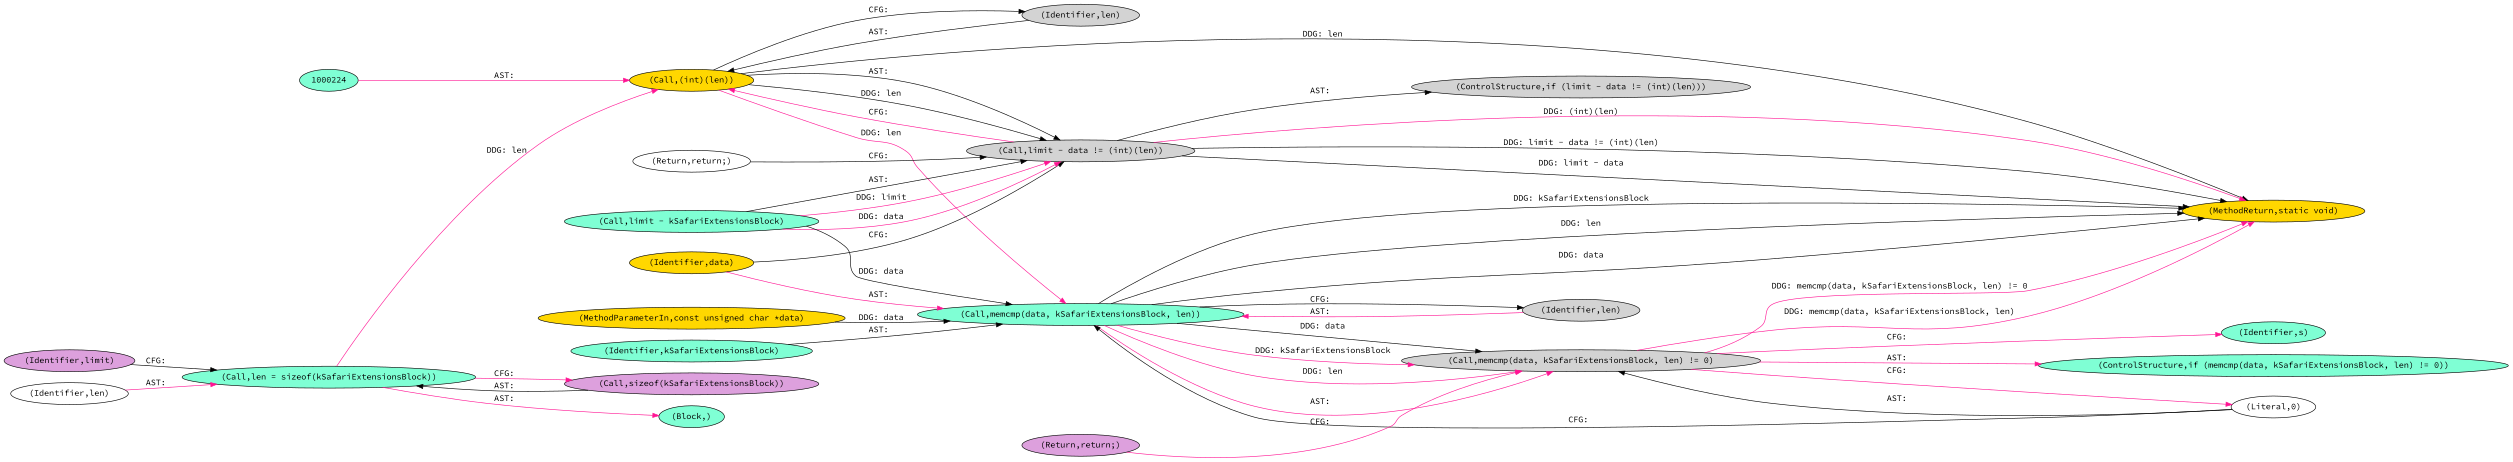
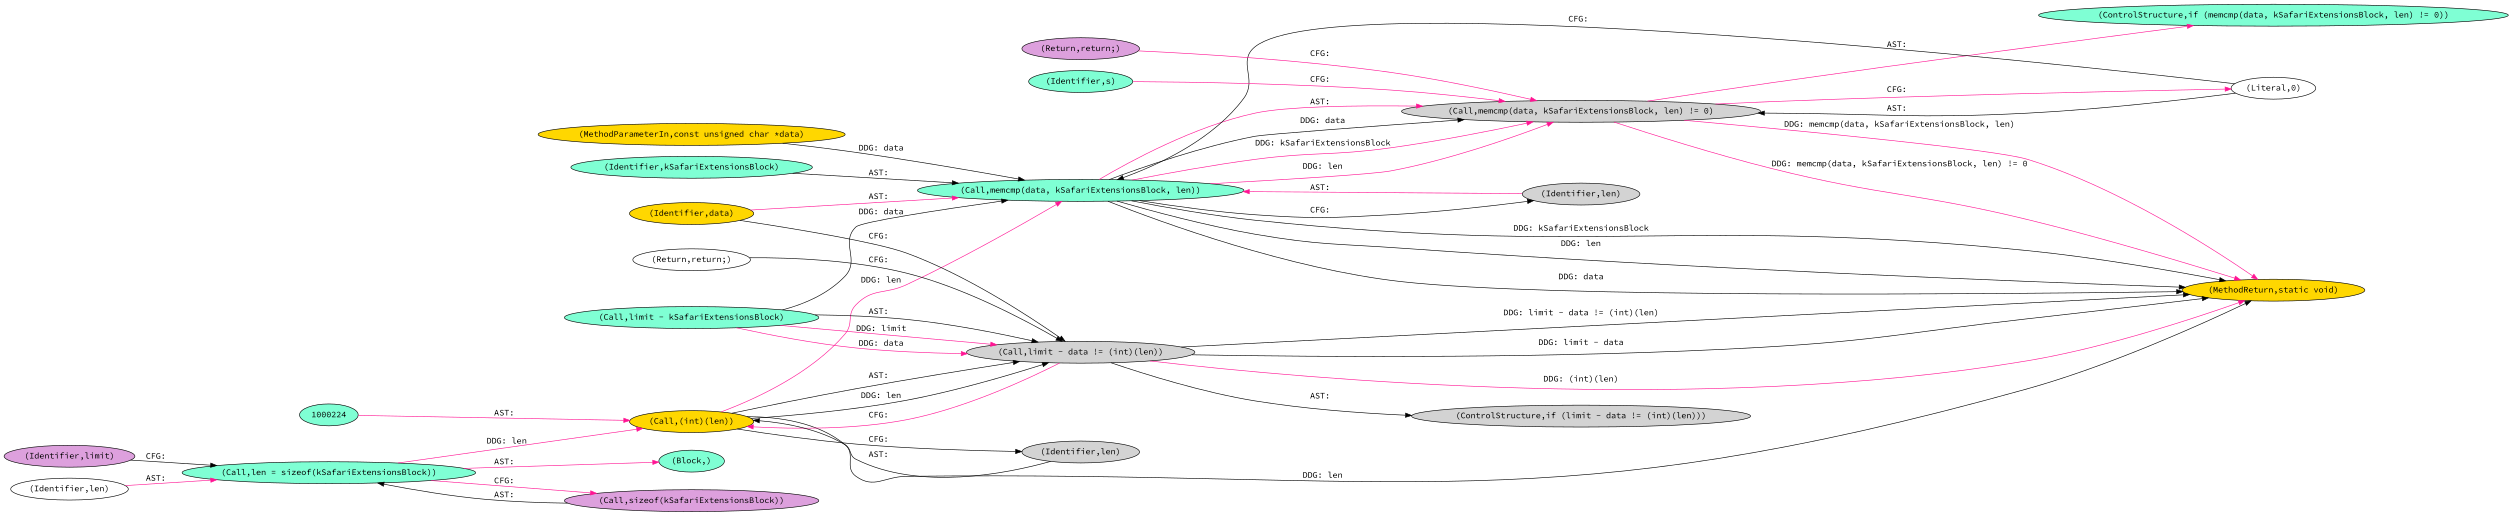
edge "(Call,memcmp(data, kSafariExtensionsBlock, len) != 0)" -> "(Identifier,s)": reversed
